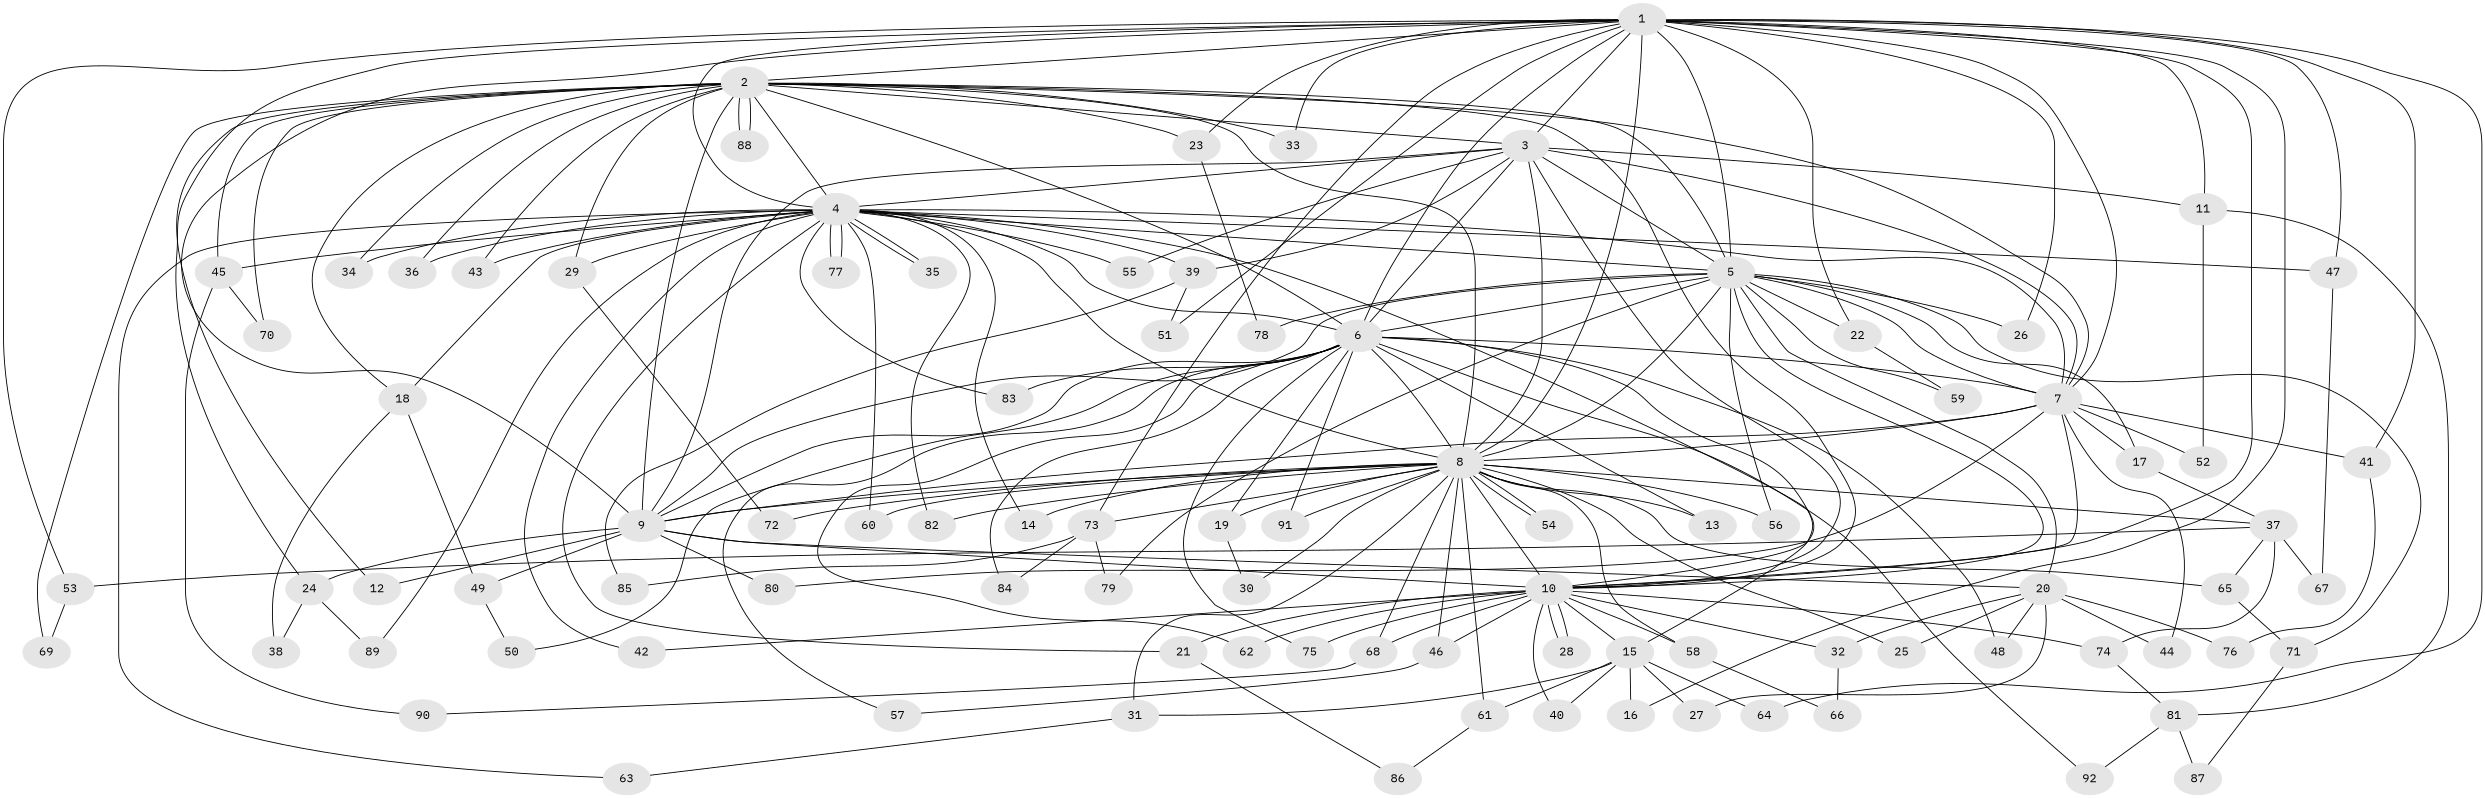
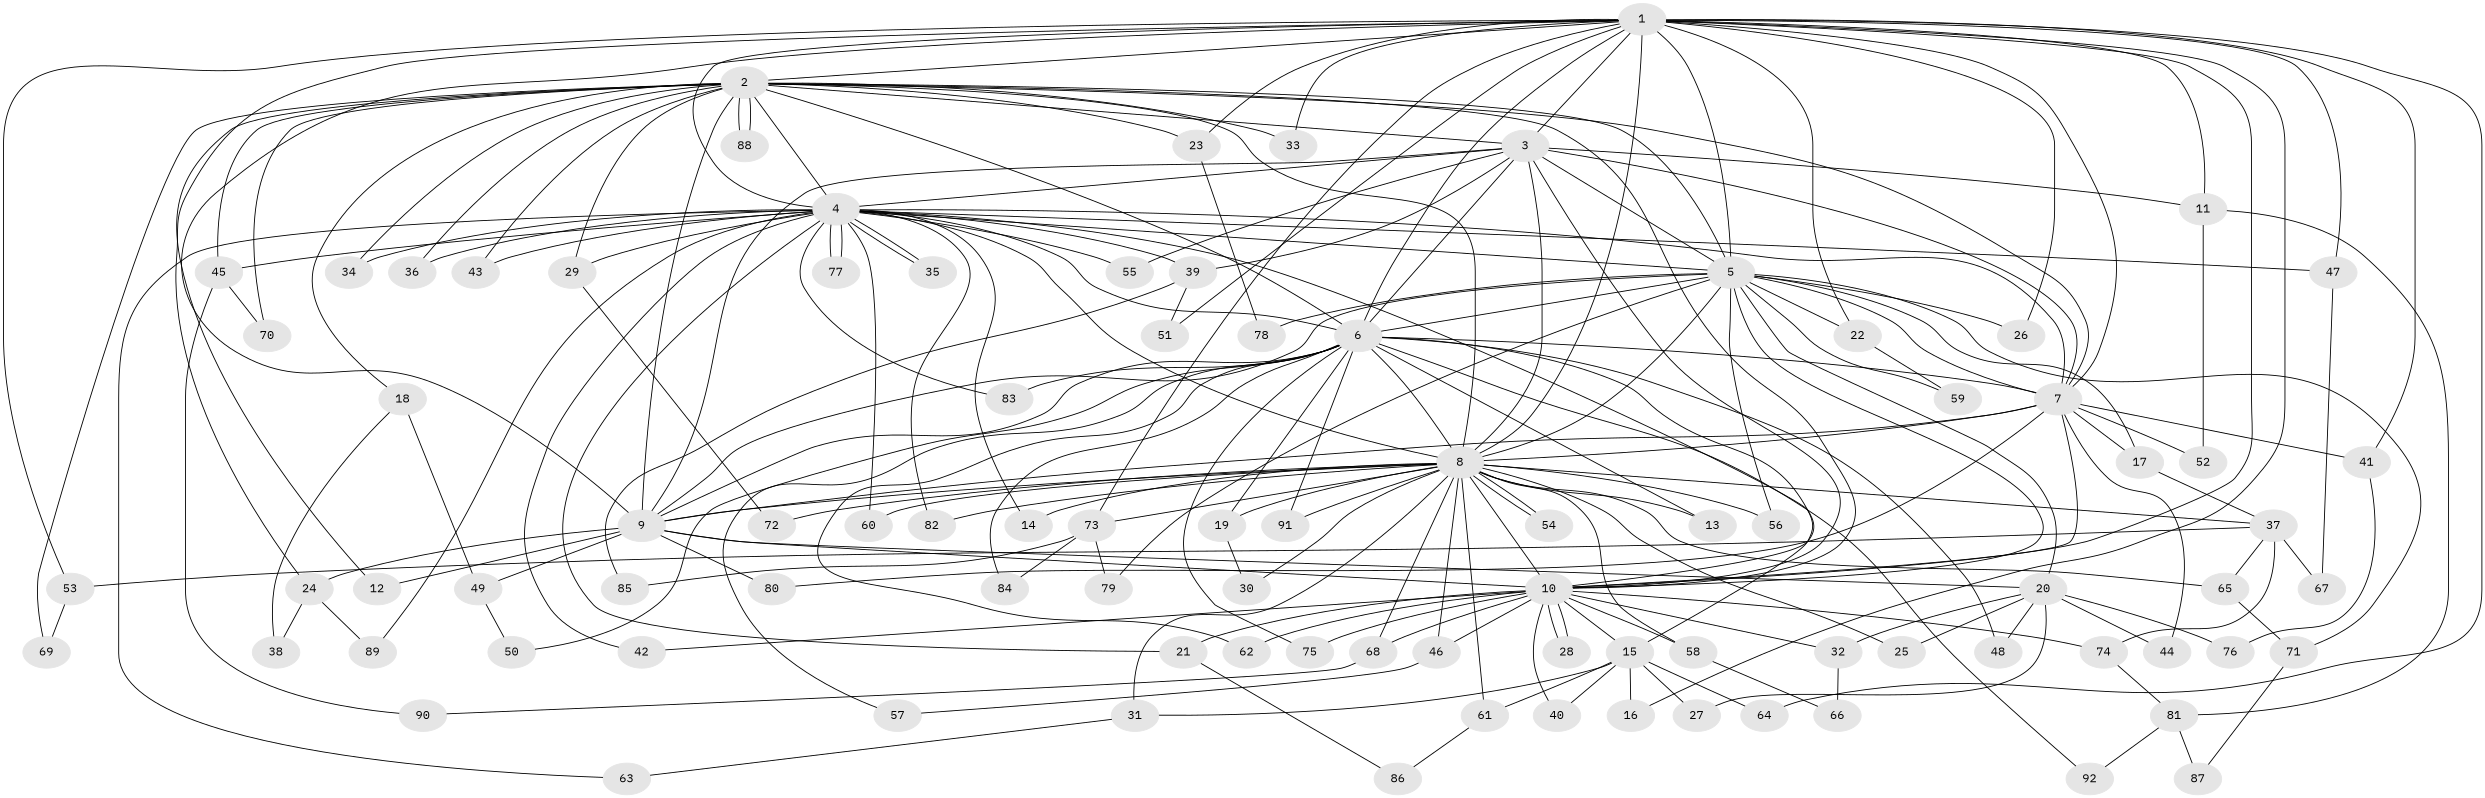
edge "4" -- "18": removed
